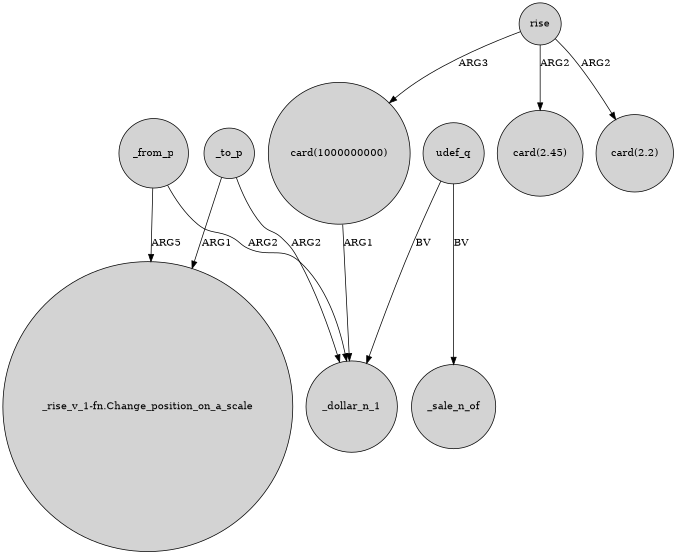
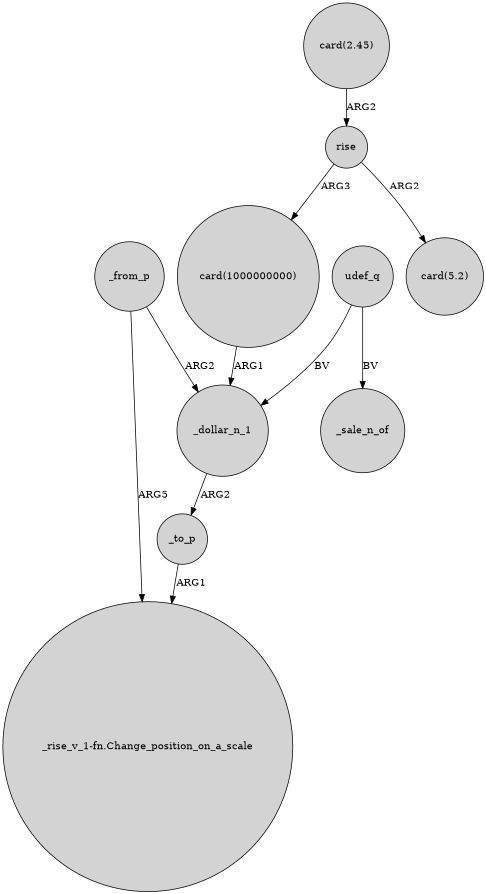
edge "rise" -> "card(2.45)": reversed
node "card(2.2)": label "card(2.2)" -> "card(5.2)"
edge "_to_p" -> "_dollar_n_1": reversed
